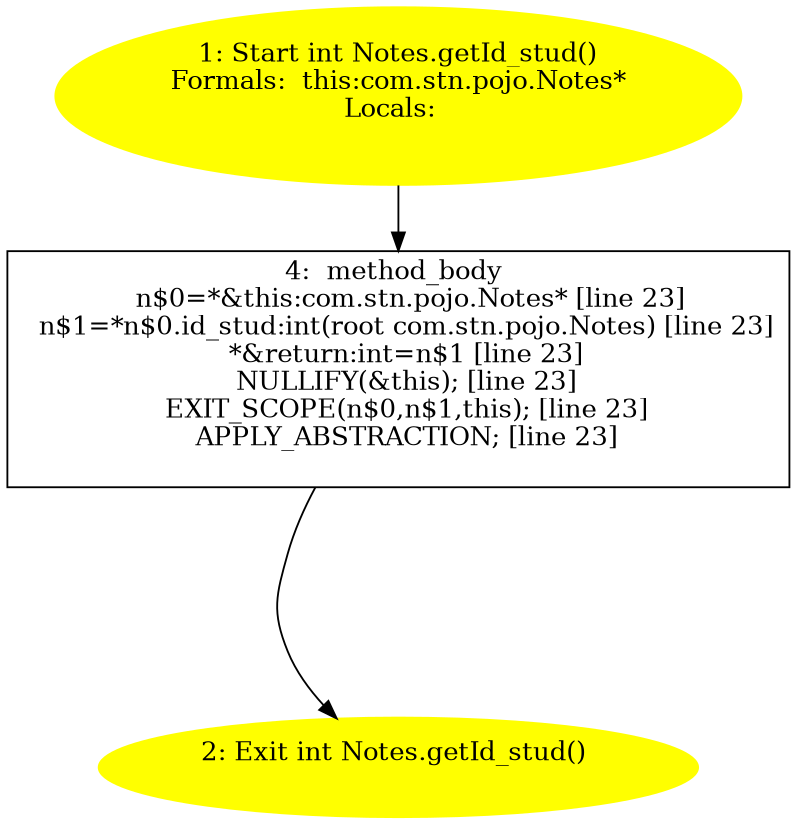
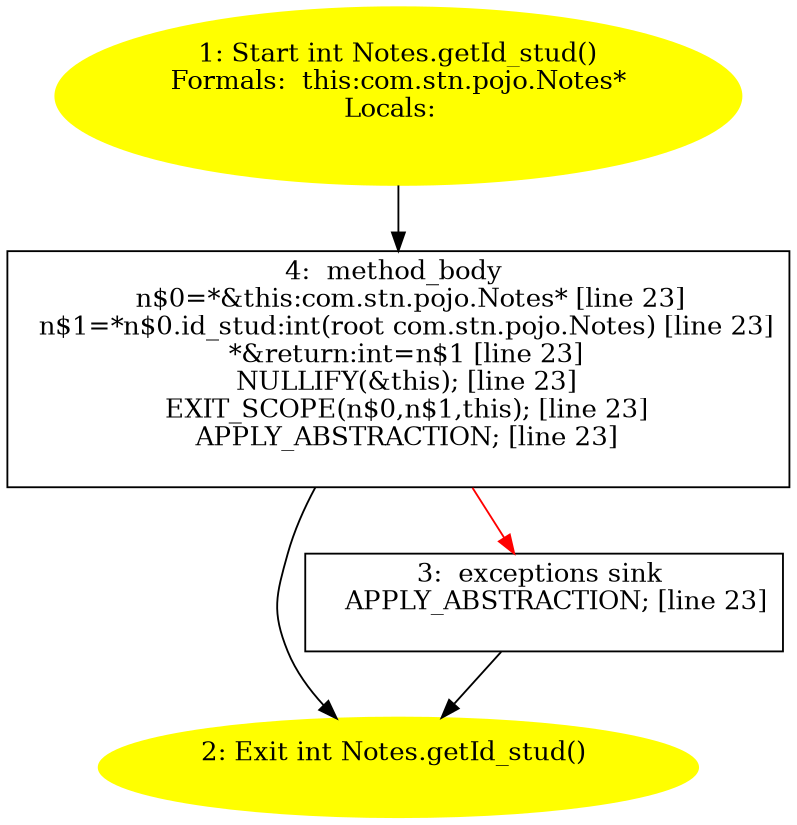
node "3:  exceptions sink APPLY_ABSTRACTION; [line 23]": added
